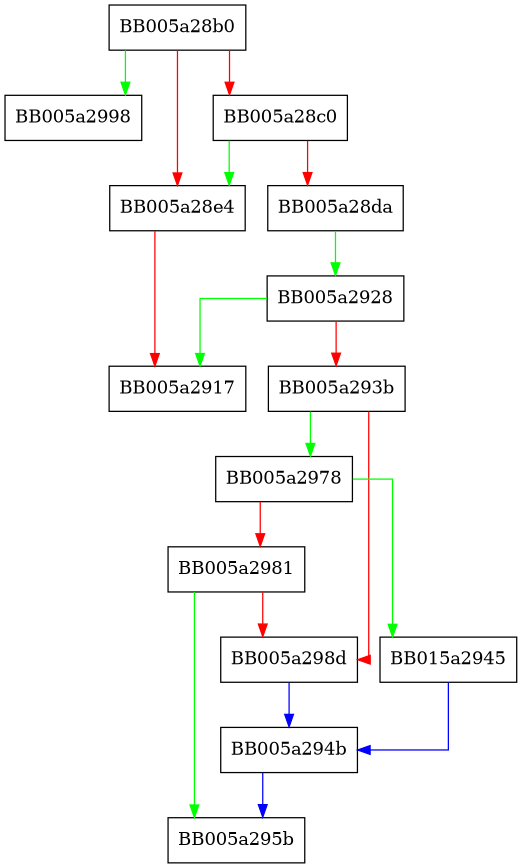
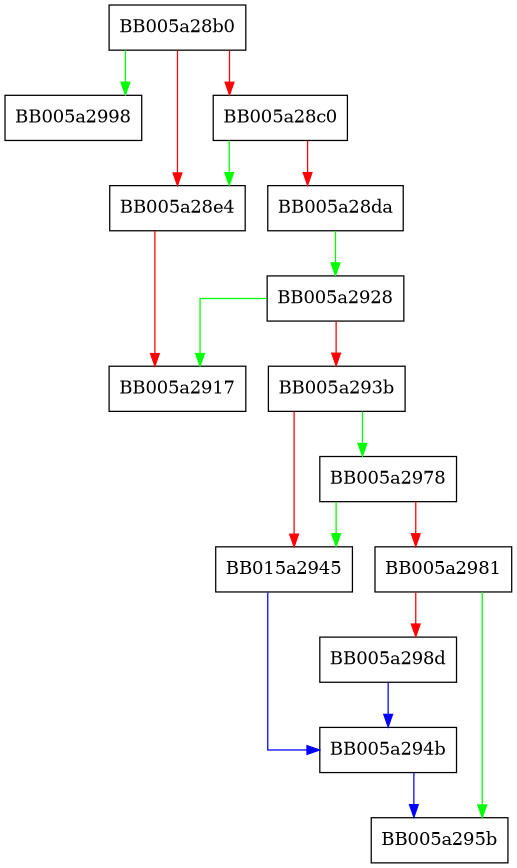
edge "BB005a293b" -> "BB005a298d": now "BB005a293b" -> "BB015a2945"
